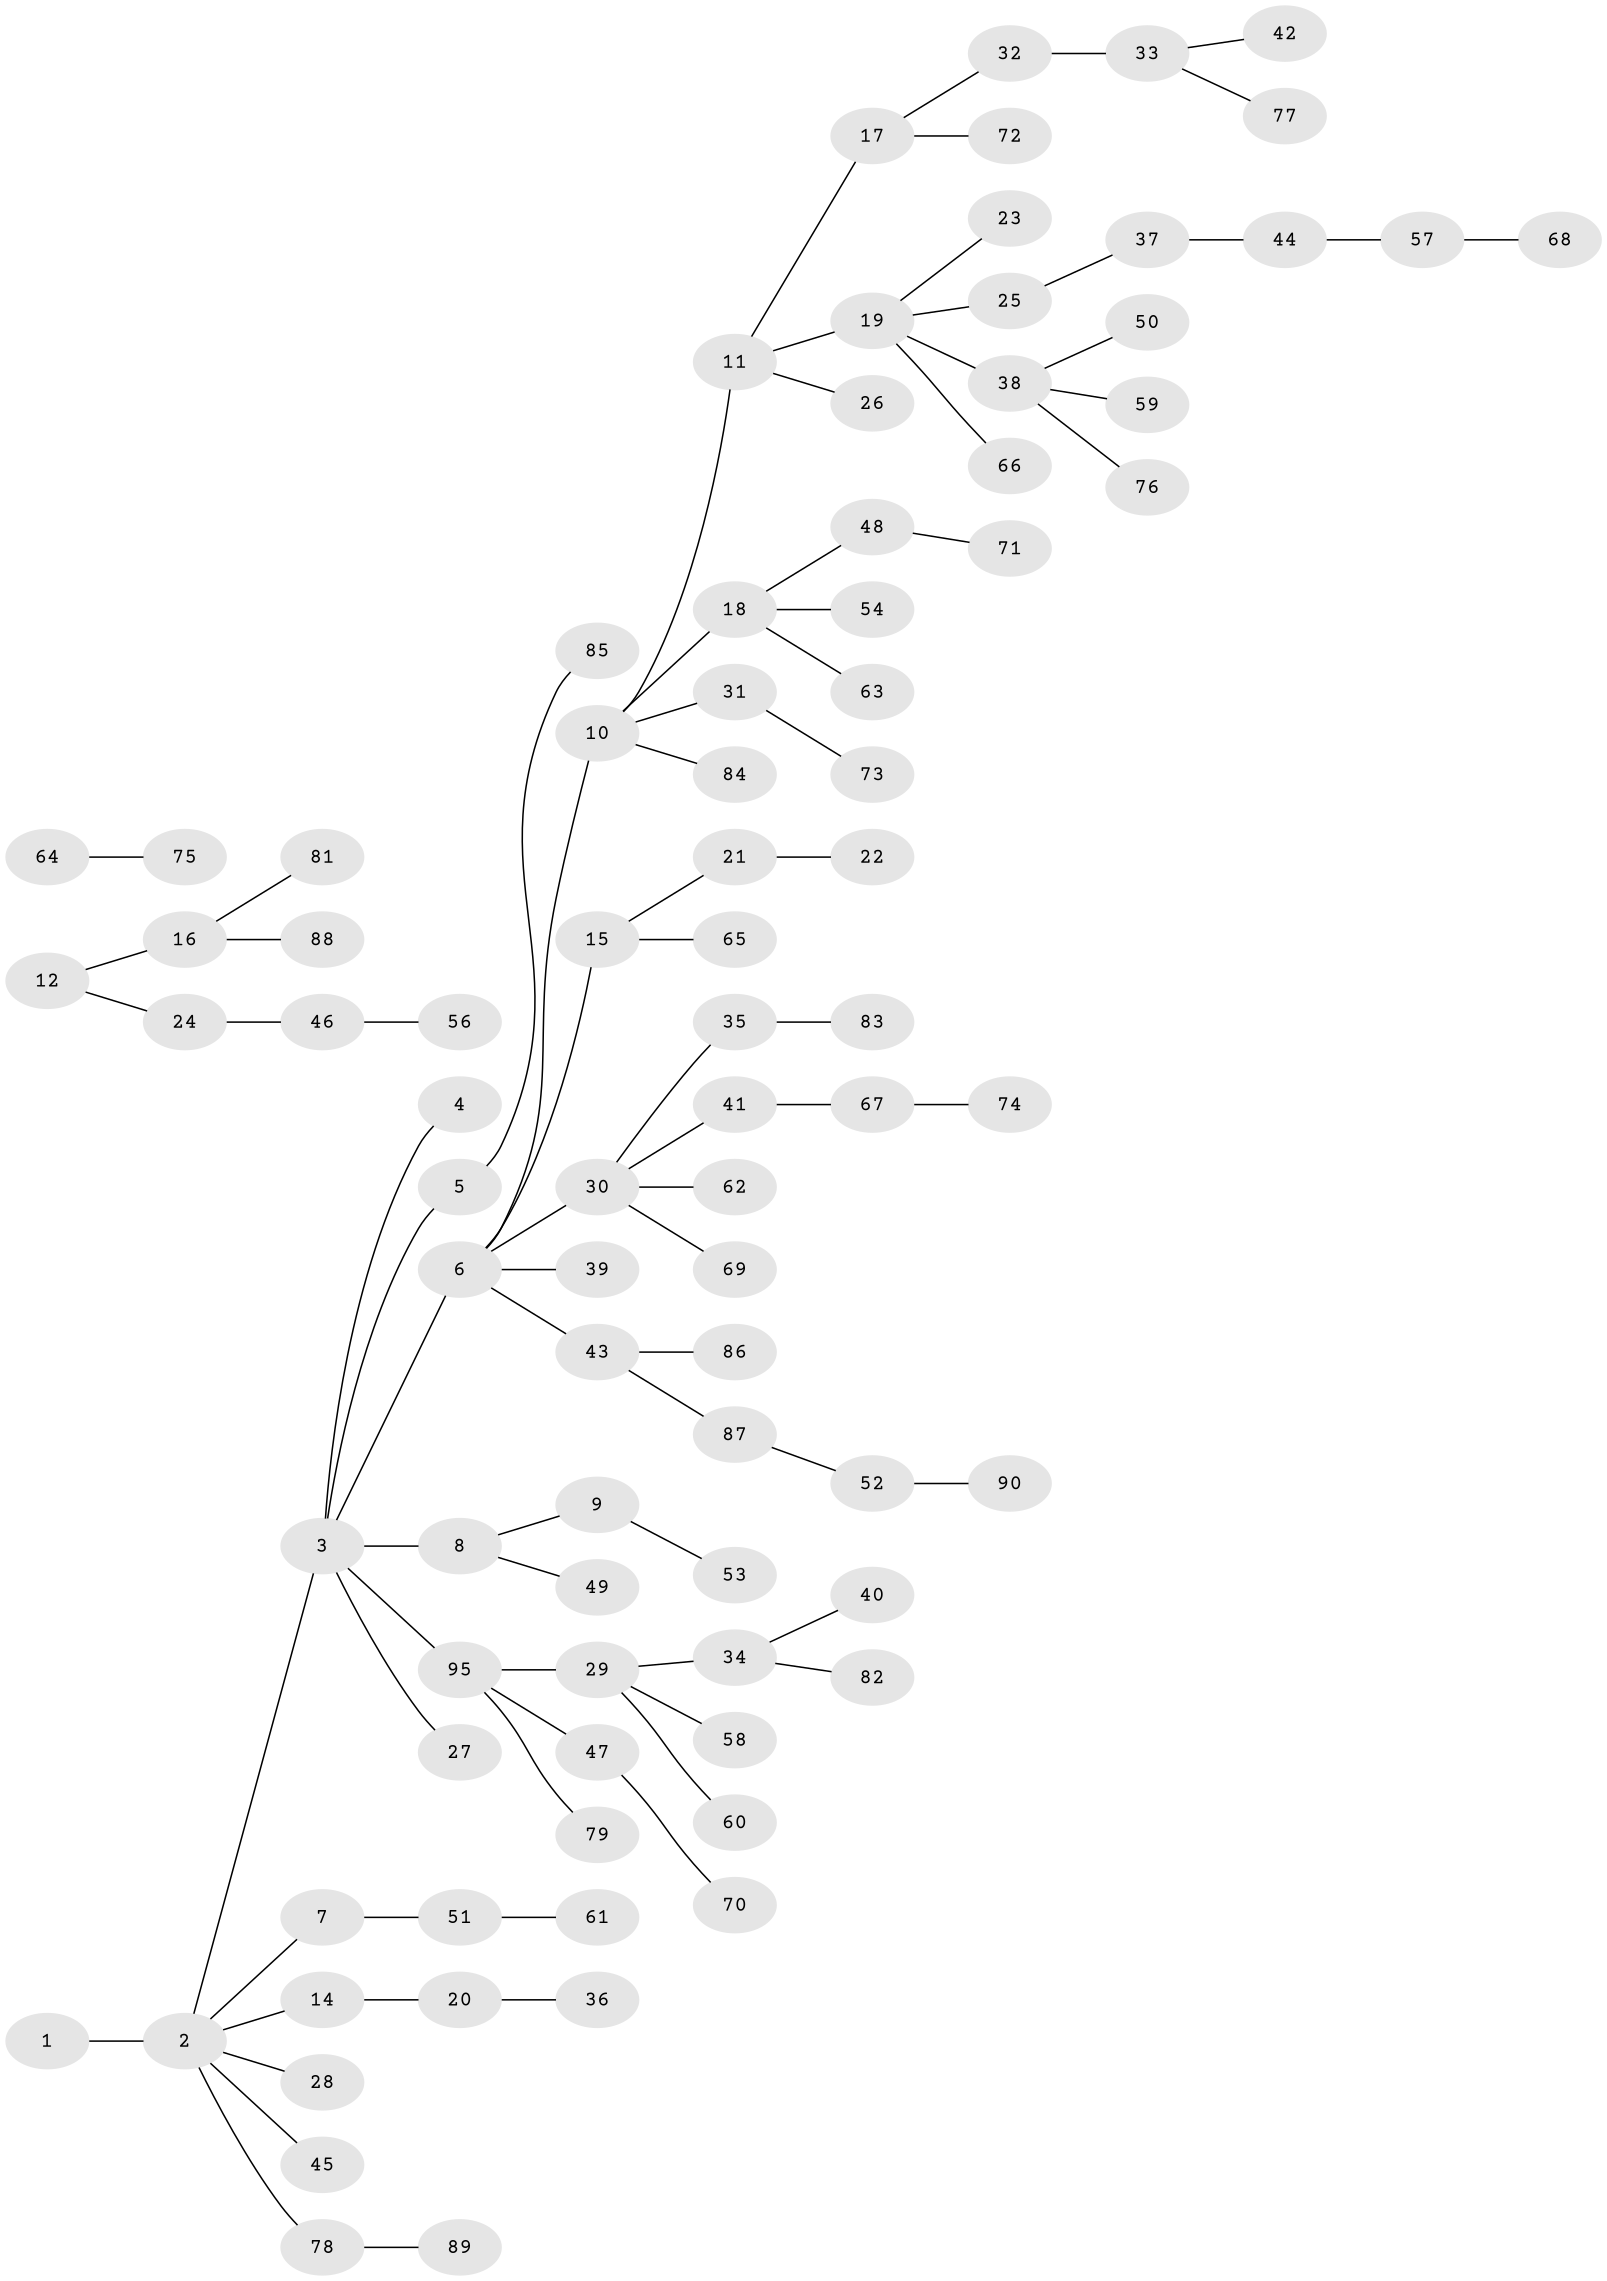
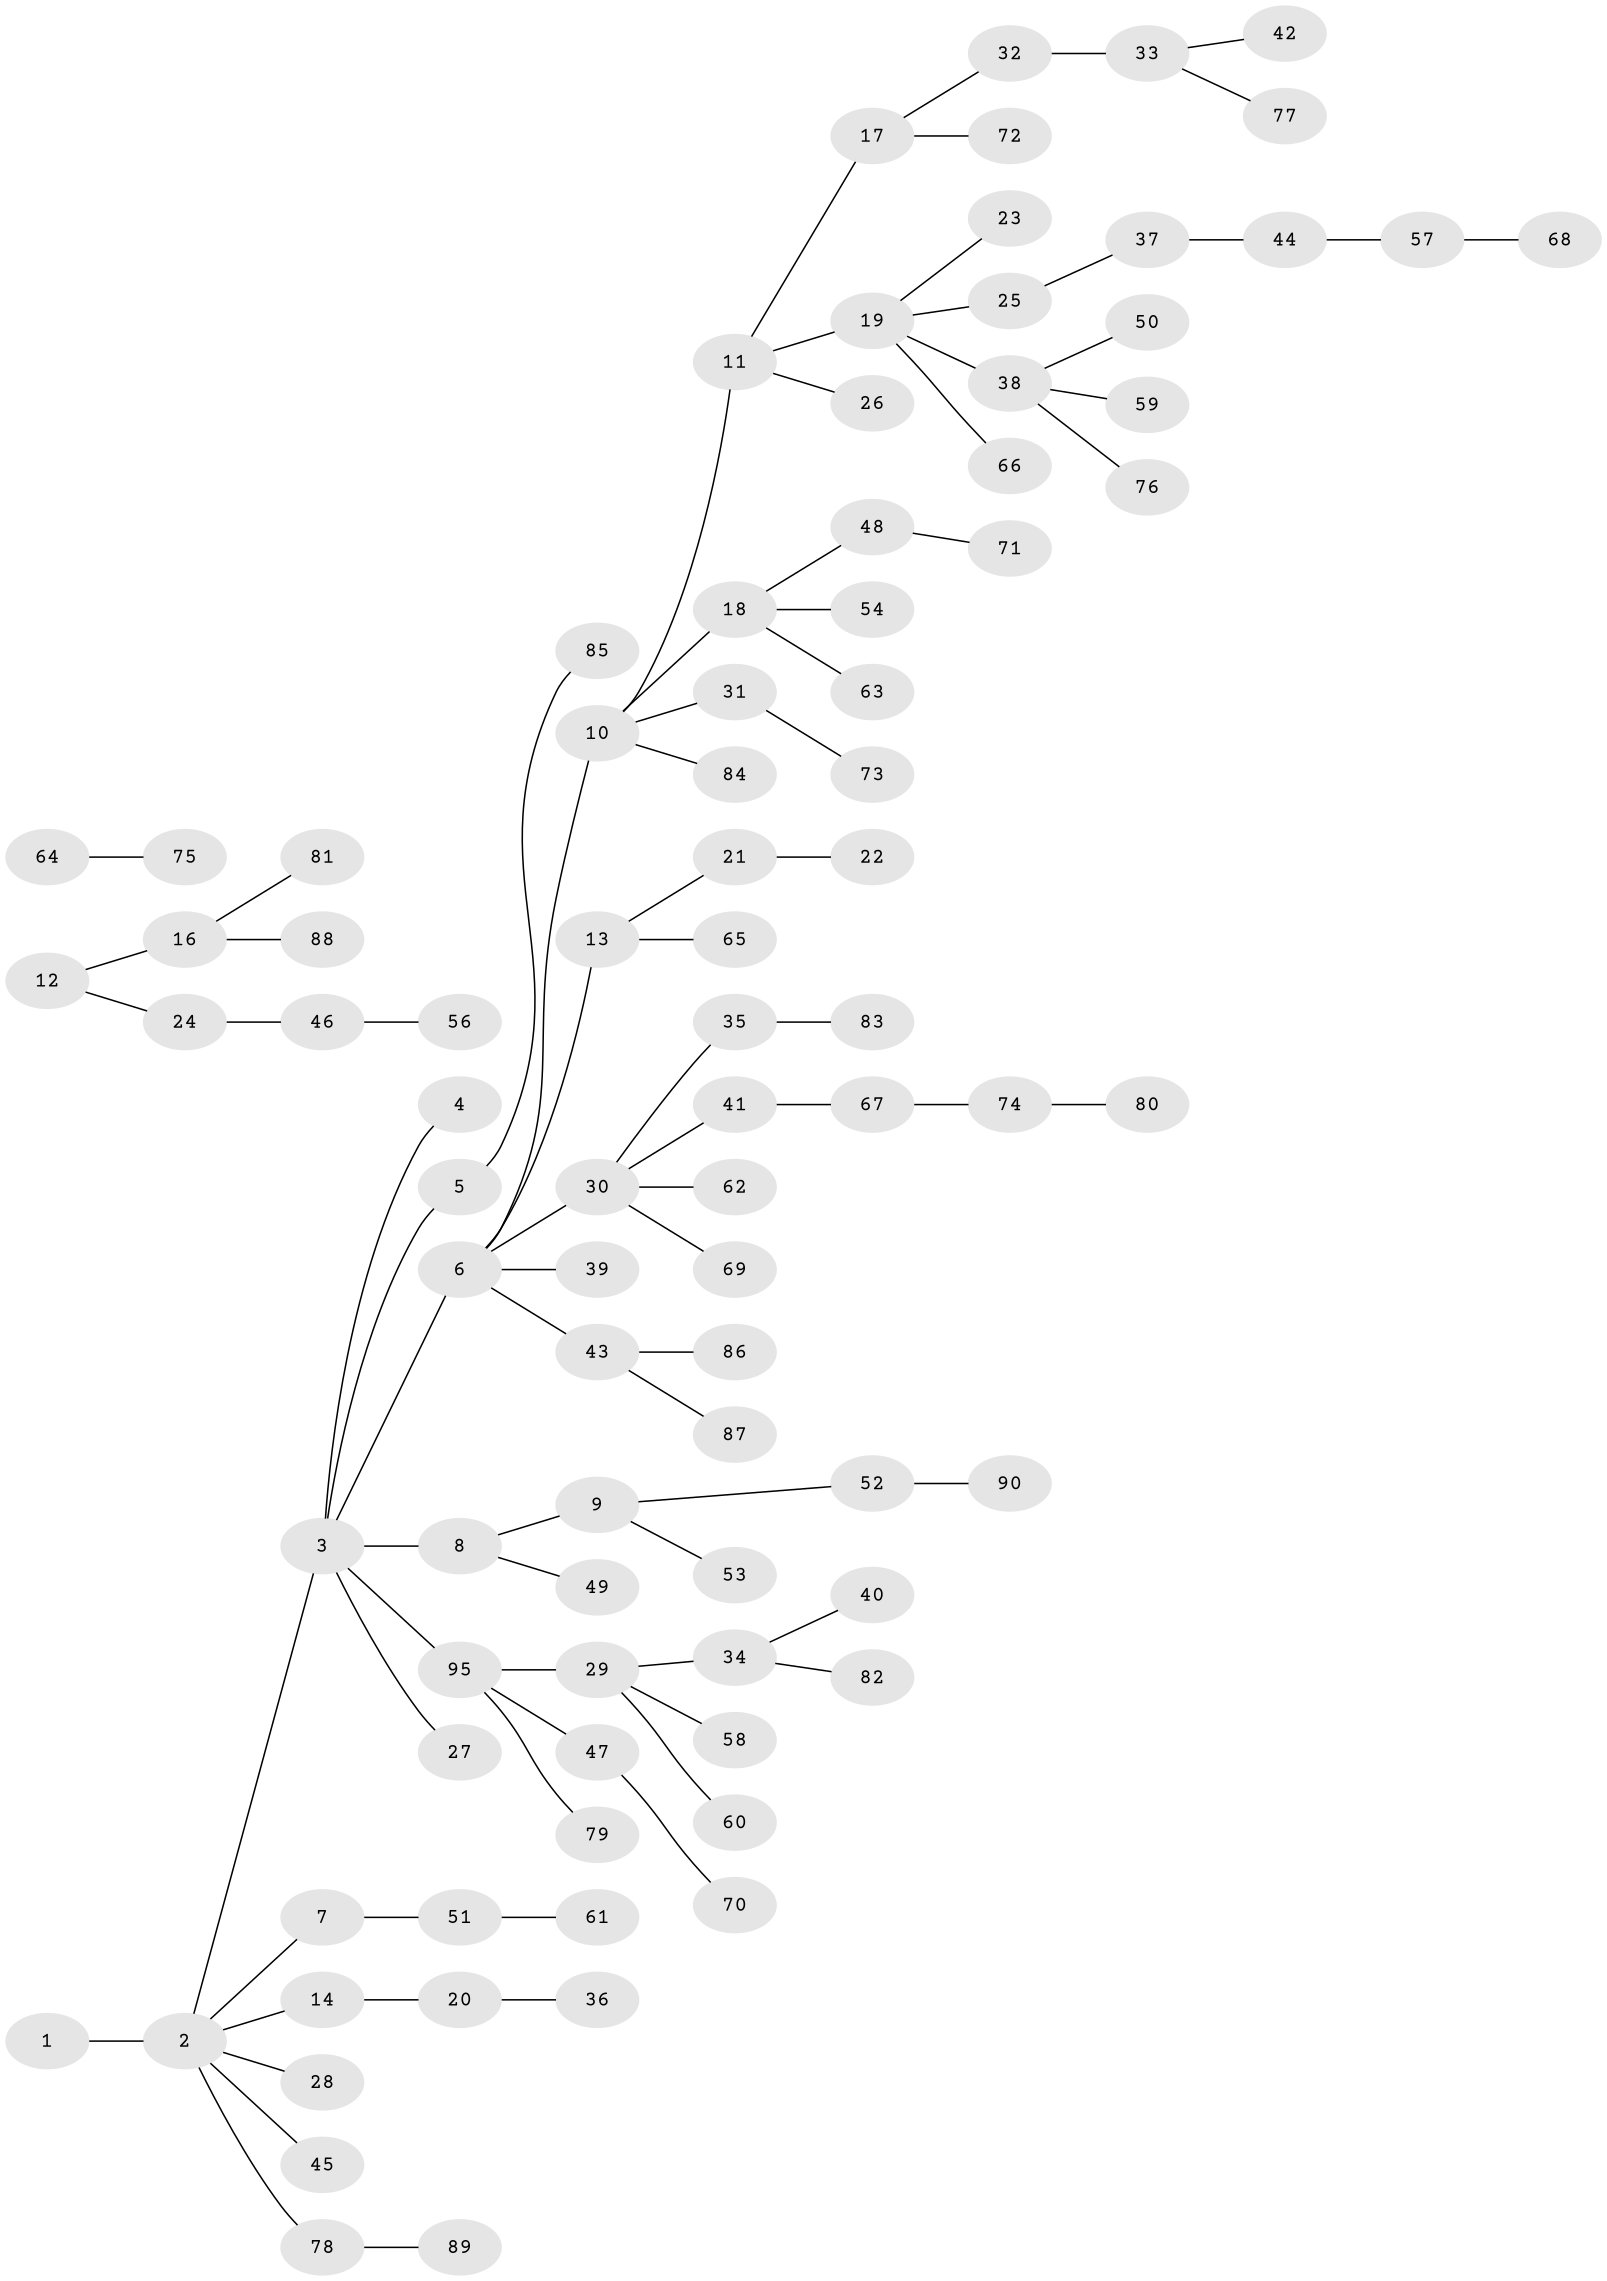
node "15": label "15" -> "13"
node "80": added
edge "87" -- "52": now "9" -- "52"
